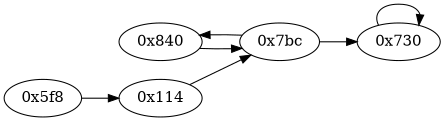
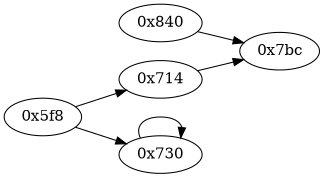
edge "0x7bc" -> "0x840": removed
edge "0x7bc" -> "0x730": now "0x5f8" -> "0x730"
node "0x114": label "0x114" -> "0x714"
